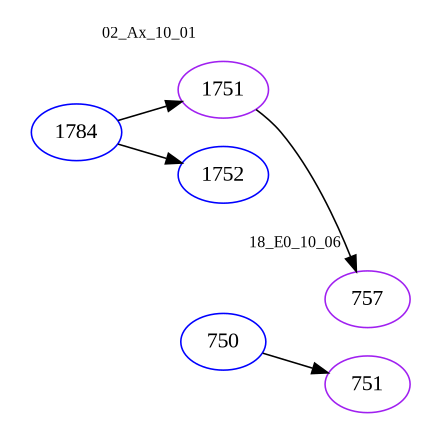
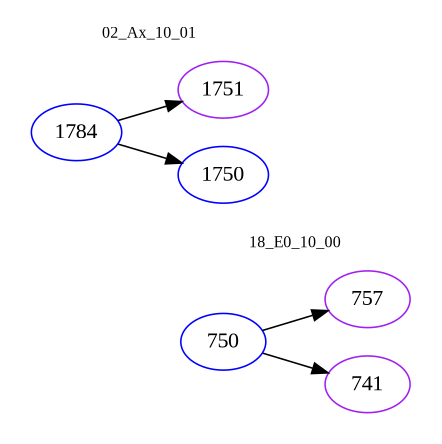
node "1752": label "1752" -> "1750"
edge "1751" -> "757": now "750" -> "757"
cluster "18_E0_10_06": label "18_E0_10_06" -> "18_E0_10_00"
node "751": label "751" -> "741"
